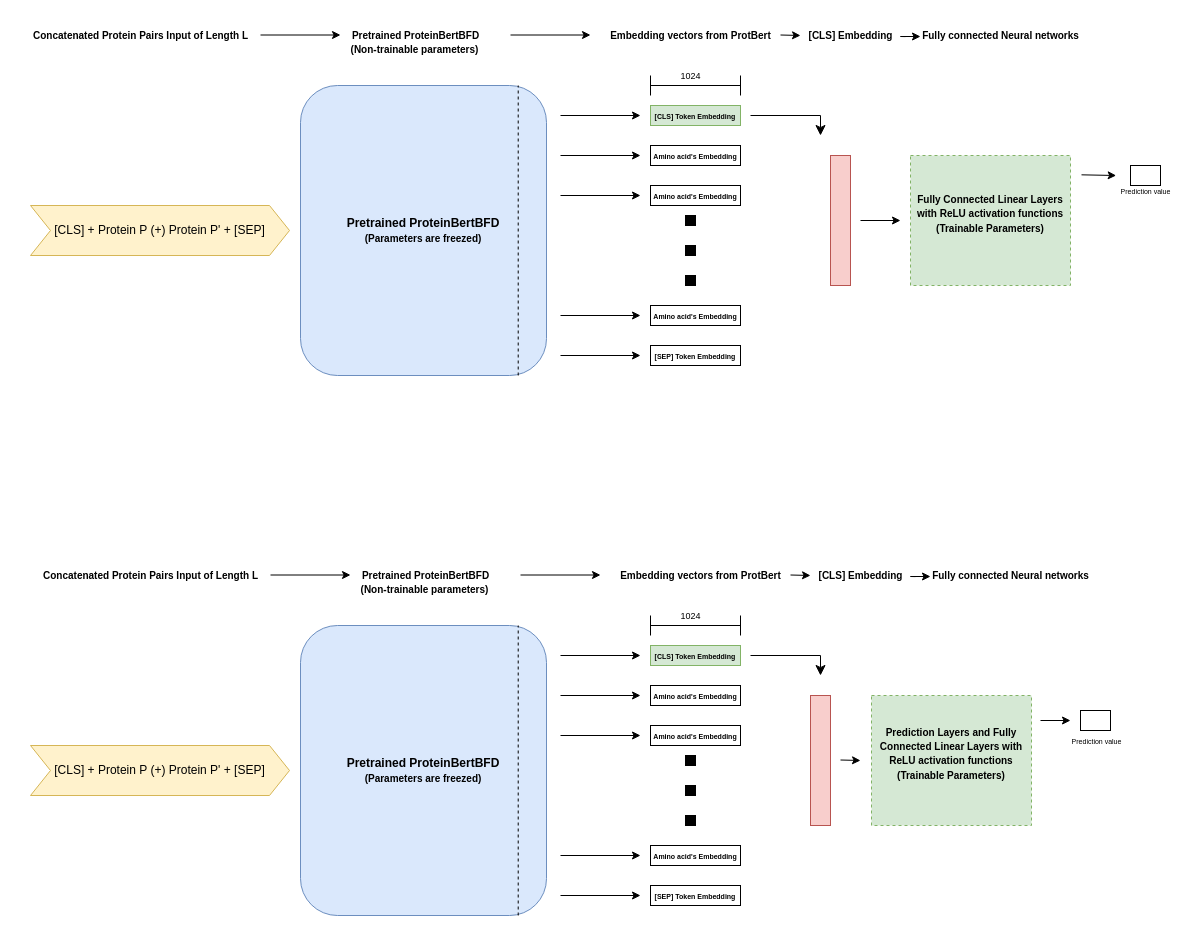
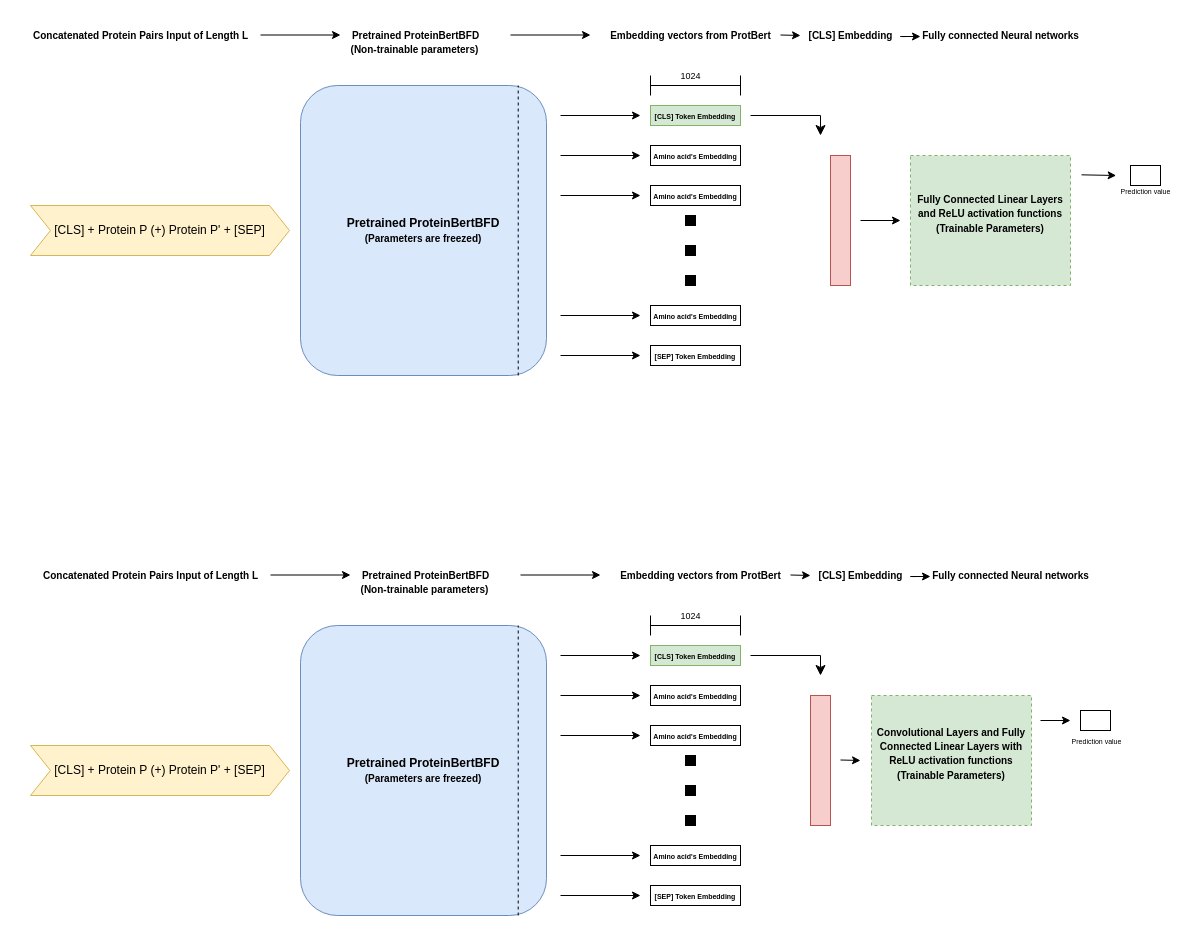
node "Fully Connected Linear Layers with ReLU activation functions (Trainable Parameters)": label "Fully Connected Linear Layers with ReLU activation functions (Trainable Parameters)" -> "Fully Connected Linear Layers and ReLU activation functions (Trainable Parameters)"
node "Prediction Layers and Fully Connected Linear Layers with ReLU activation functions (Trainable Parameters)": label "Prediction Layers and Fully Connected Linear Layers with ReLU activation functions (Trainable Parameters)" -> "Convolutional Layers and Fully Connected Linear Layers with ReLU activation functions (Trainable Parameters)"
